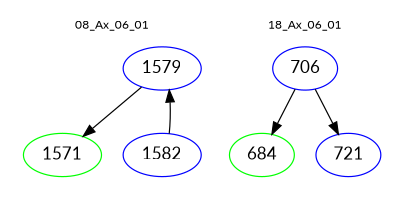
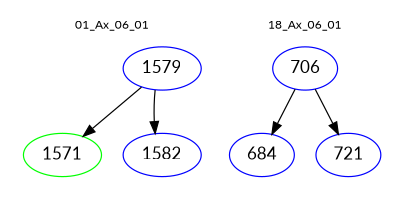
cluster "08_Ax_06_01": label "08_Ax_06_01" -> "01_Ax_06_01"
edge "1582" -> "1579": reversed
node "684": color green -> blue
